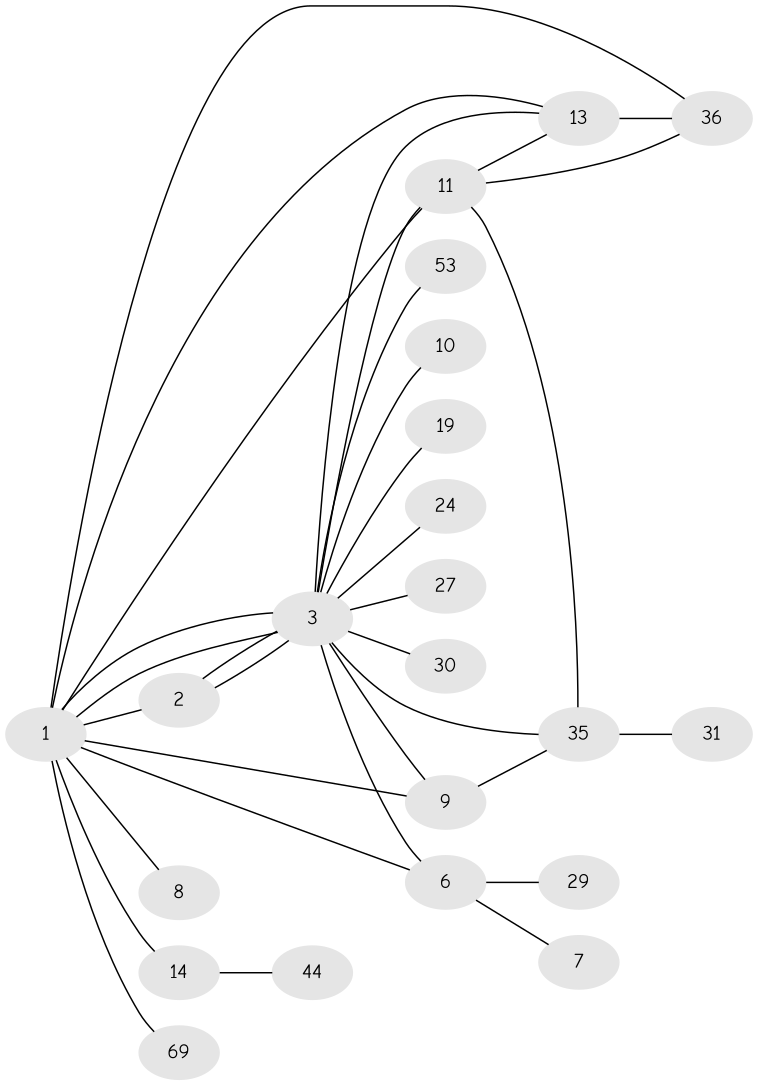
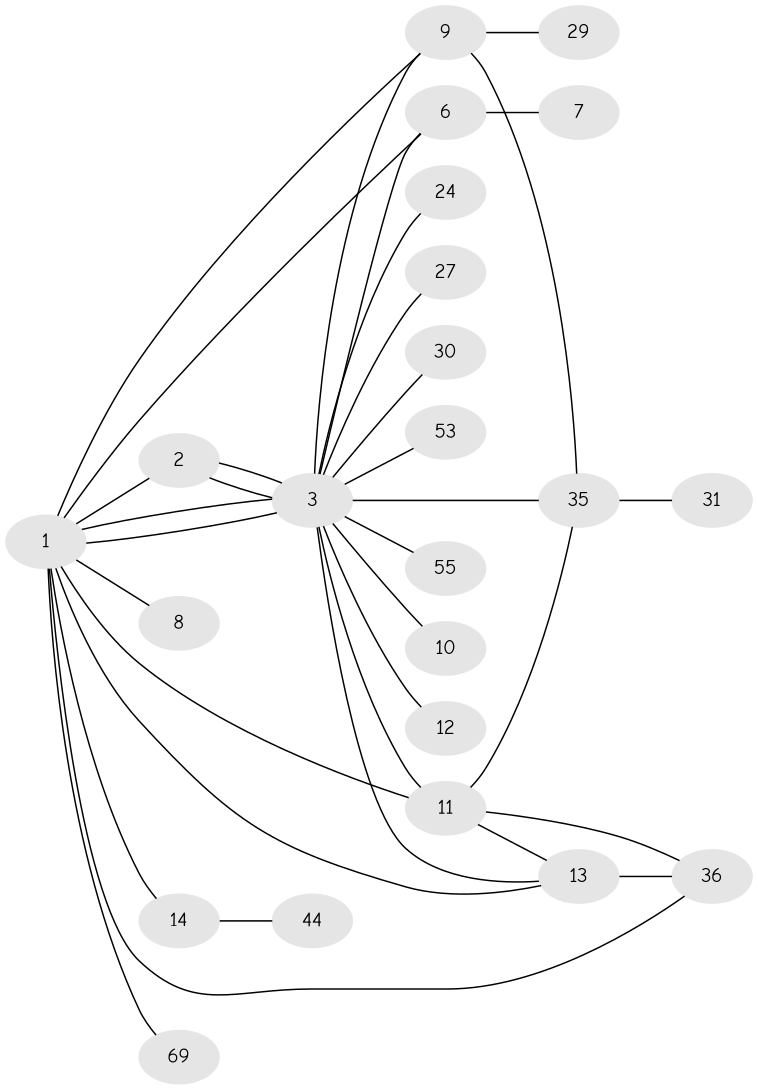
node "19": label "19" -> "12"
node "55": added
edge "6" -- "29": now "9" -- "29"
